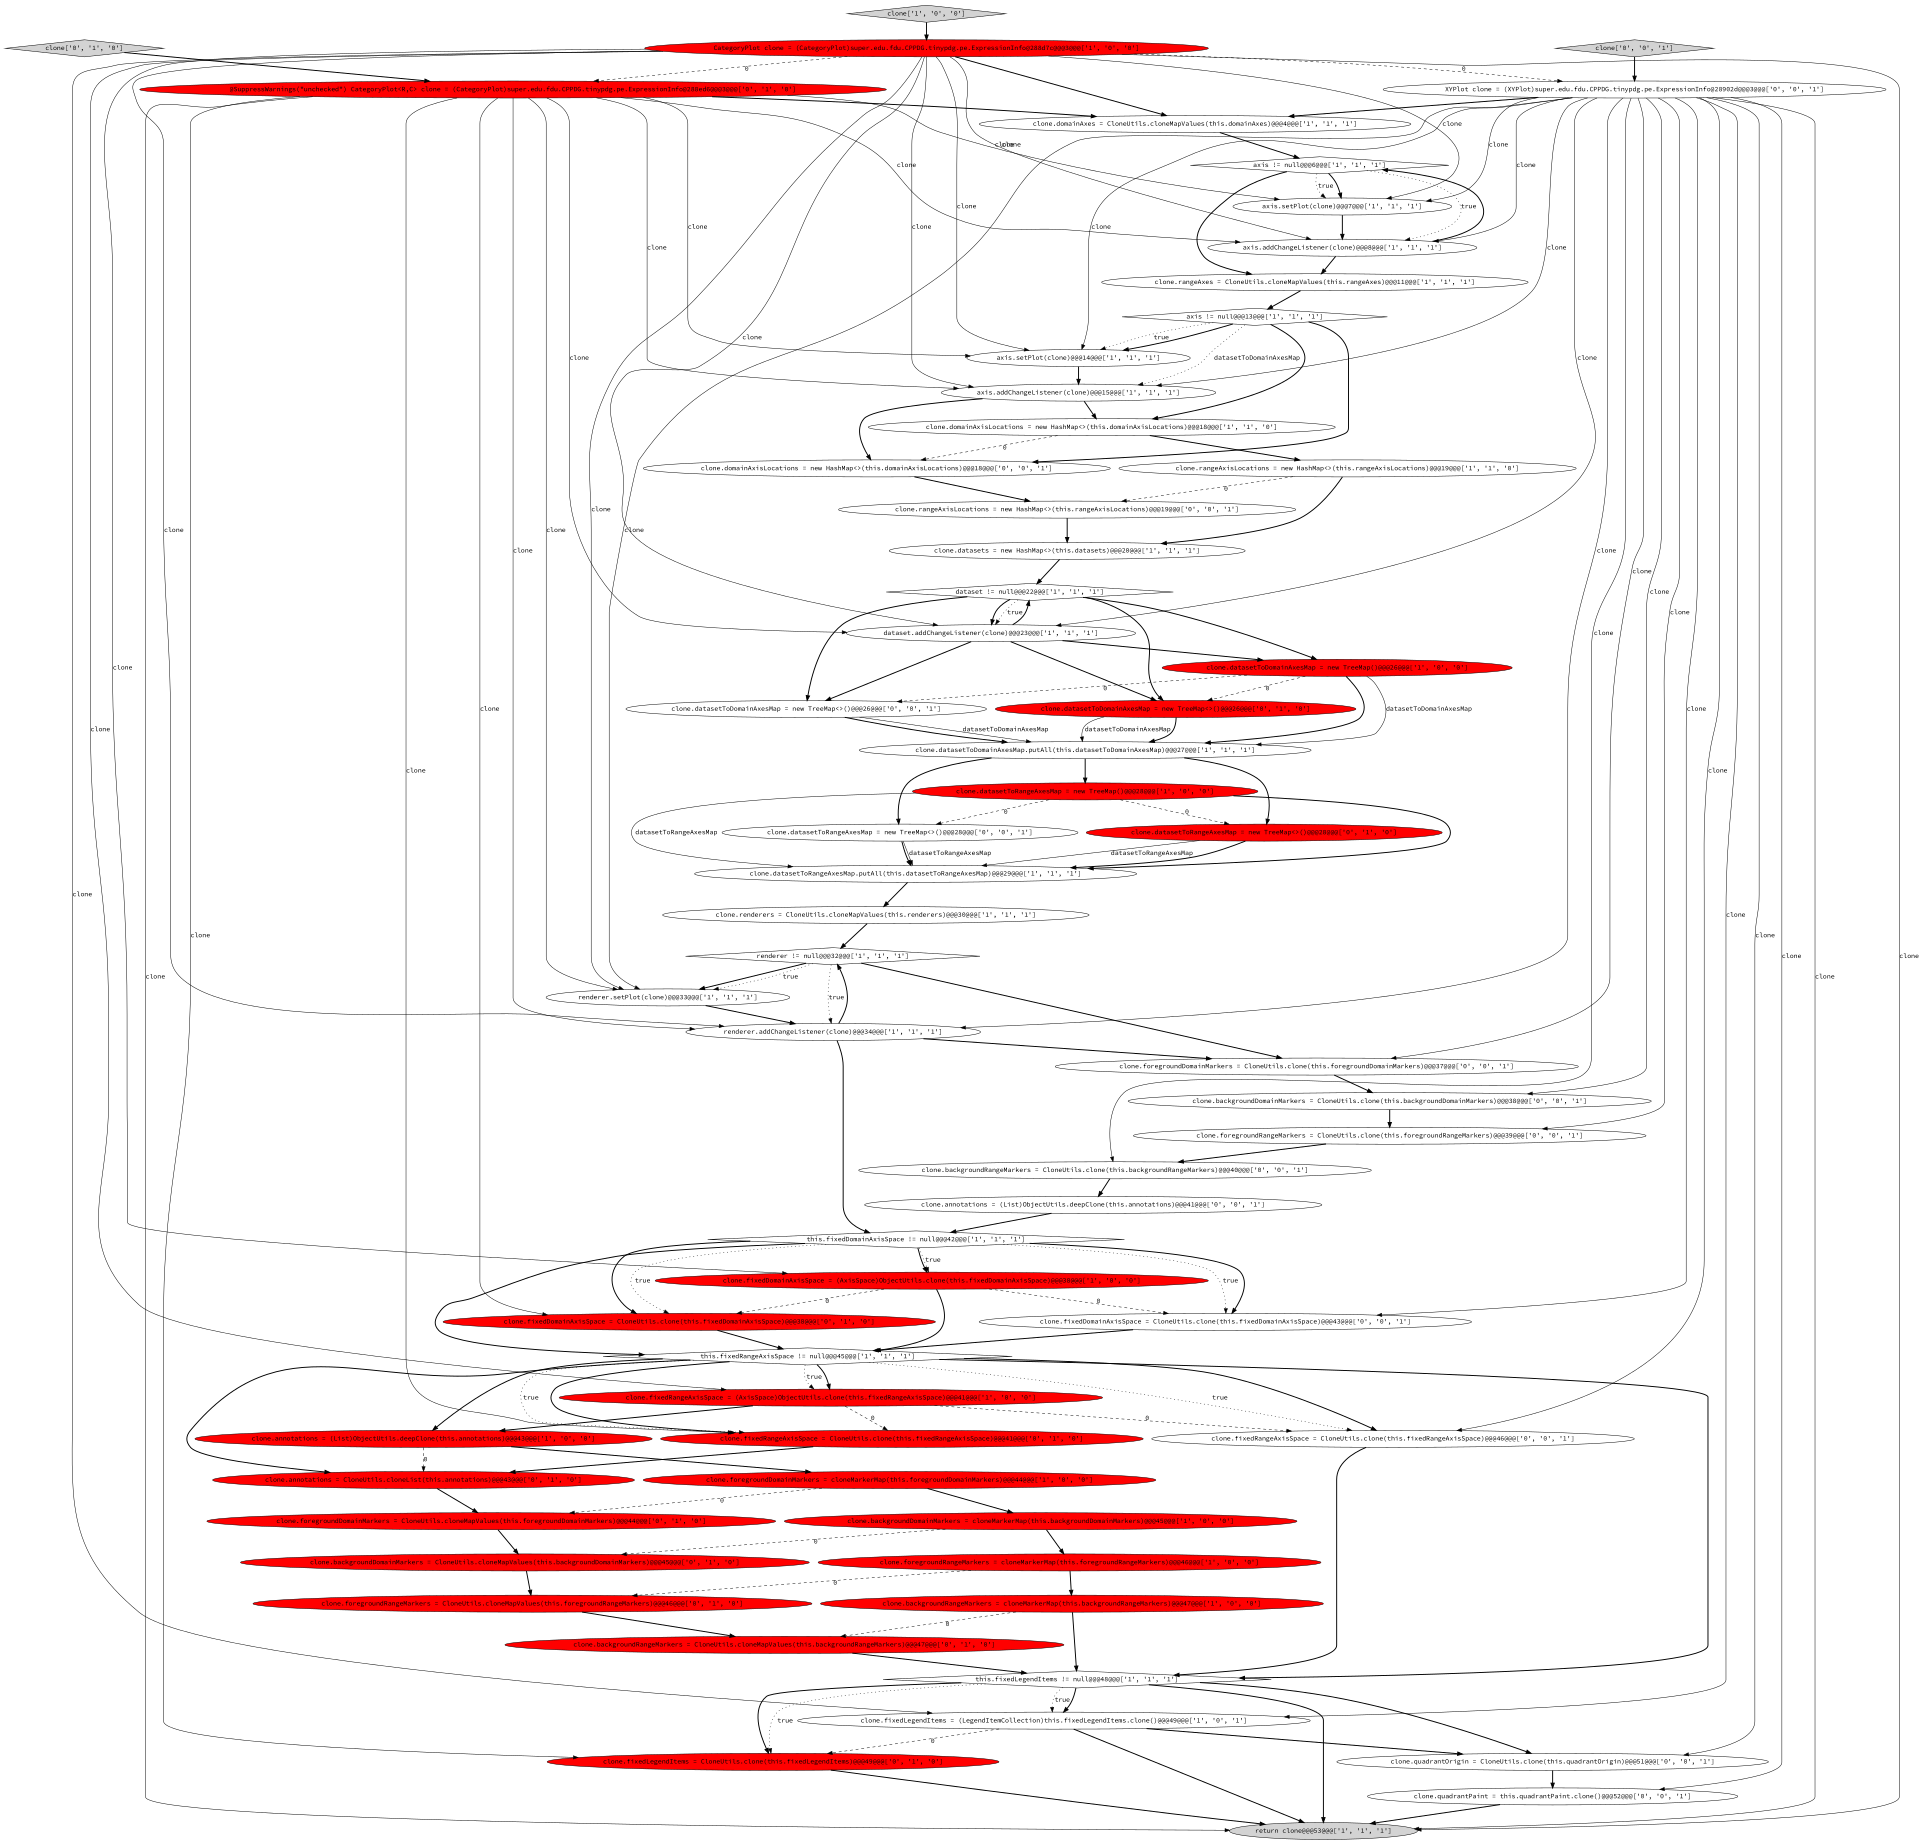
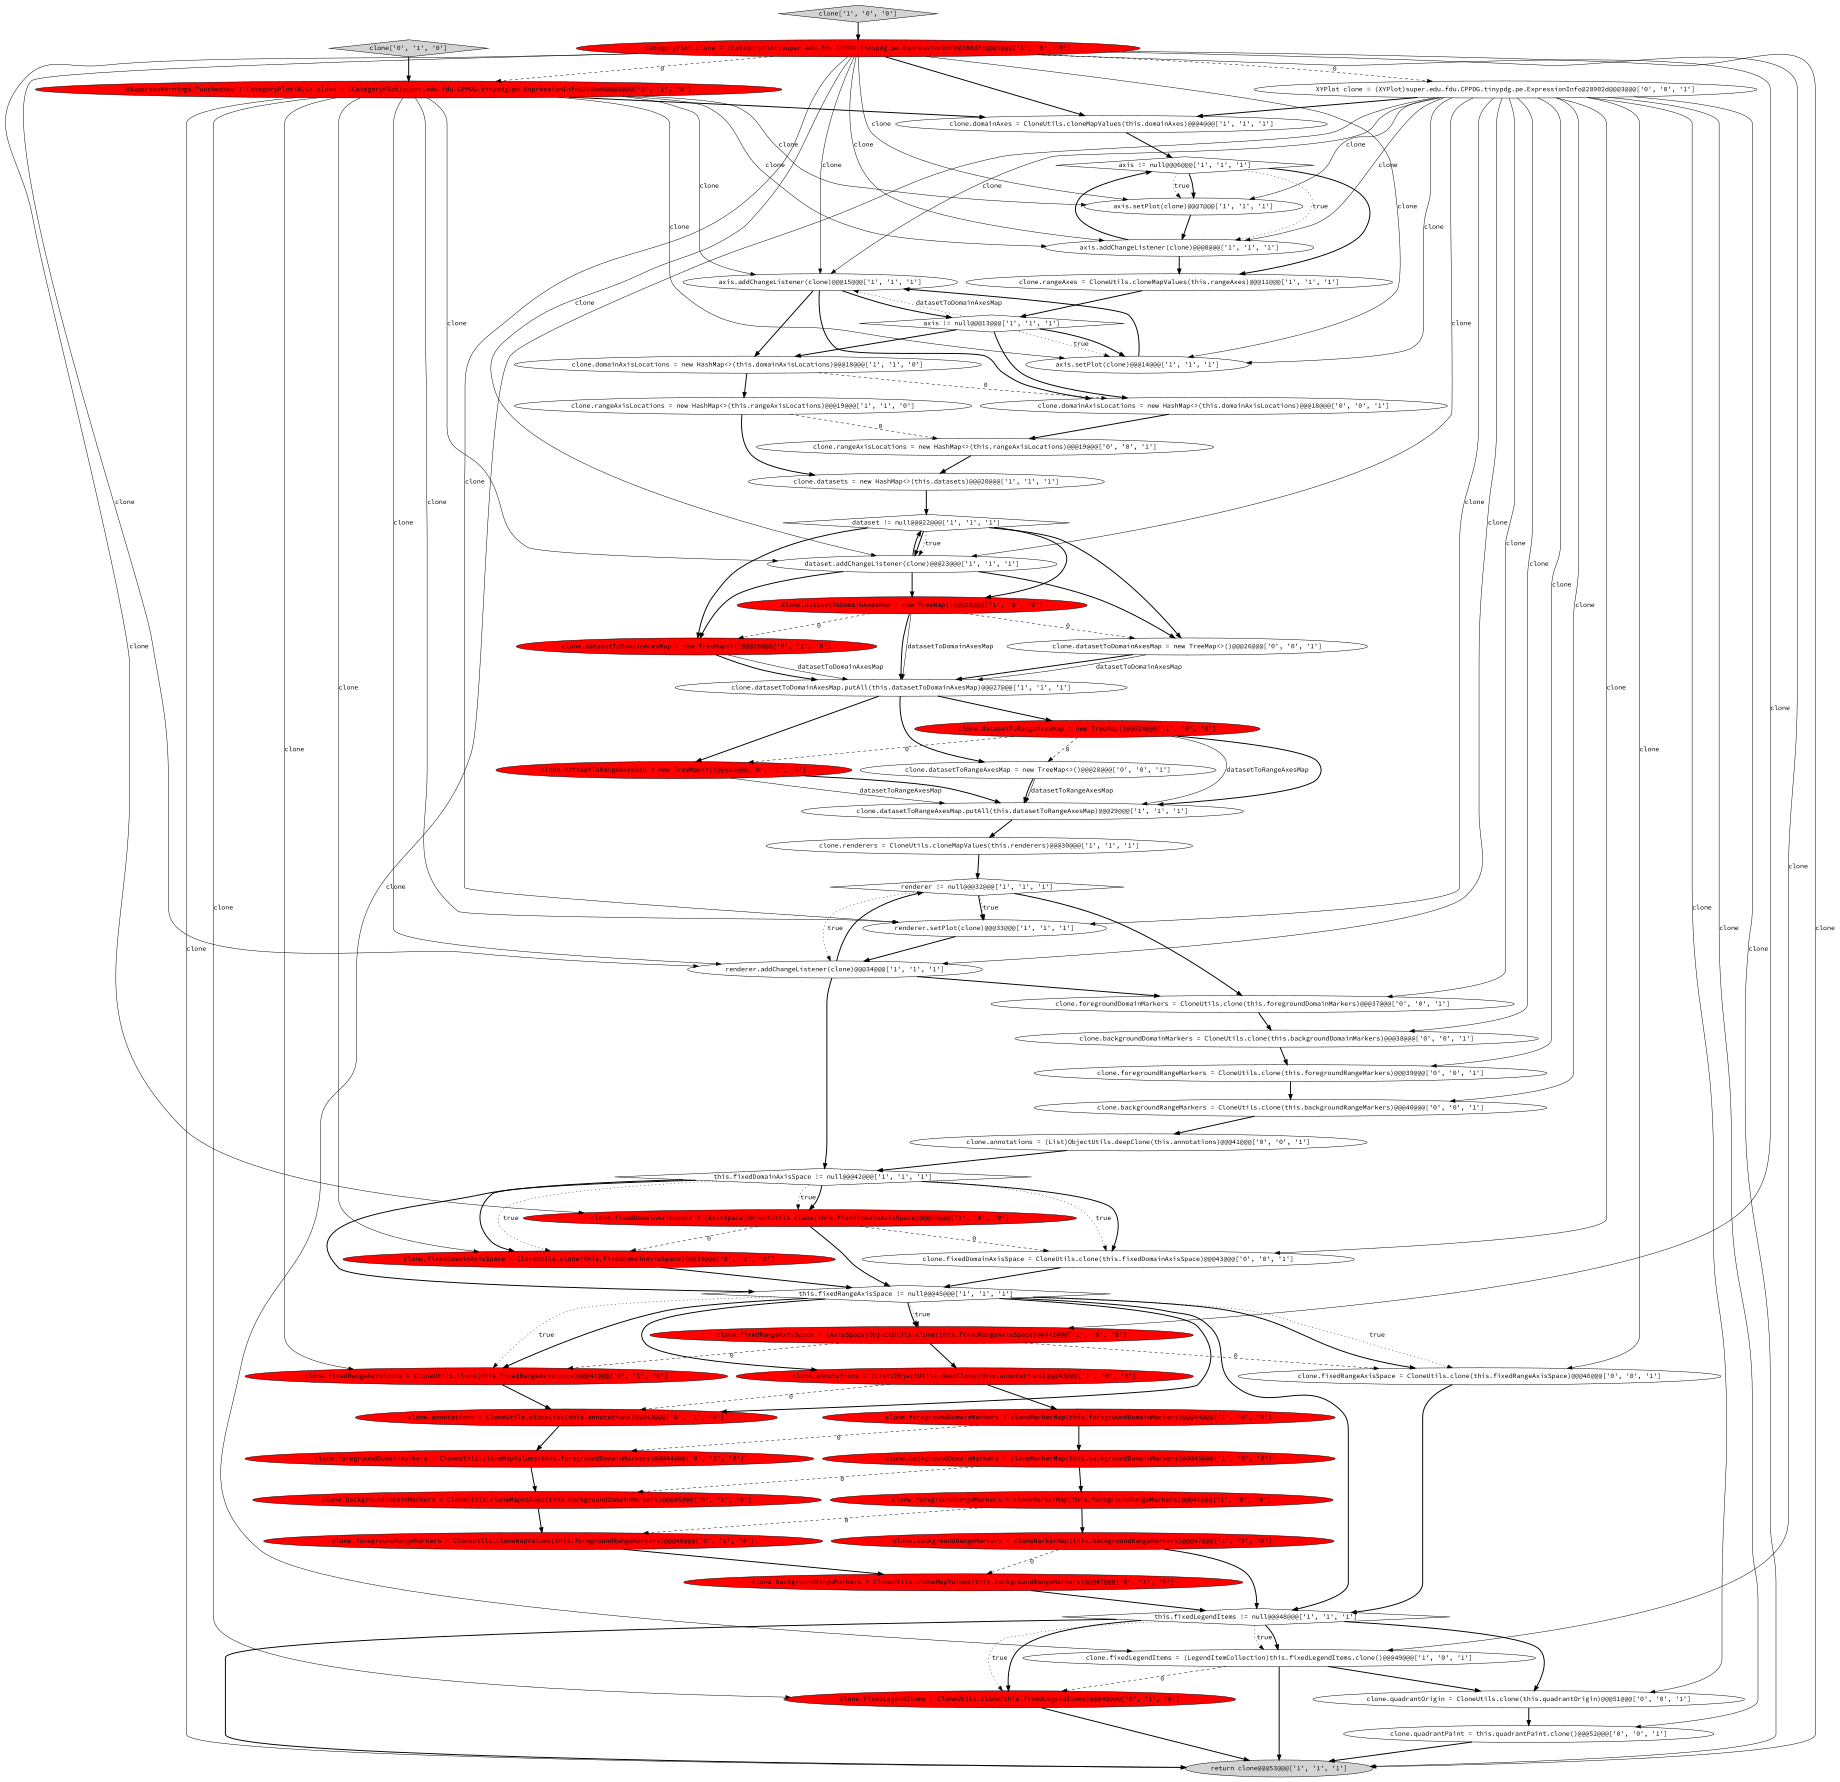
node "clone['0', '0', '1']": removed
edge "axis.addChangeListener(clone)@@@15@@@['1', '1', '1']" -> "axis != null@@@13@@@['1', '1', '1']": added
